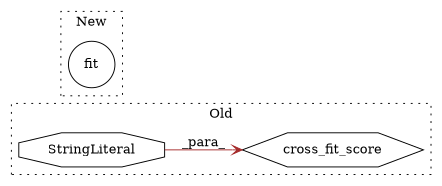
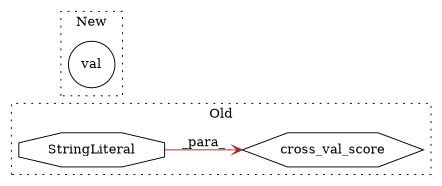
node "fit": label "fit" -> "val"
node "cross_fit_score": label "cross_fit_score" -> "cross_val_score"
